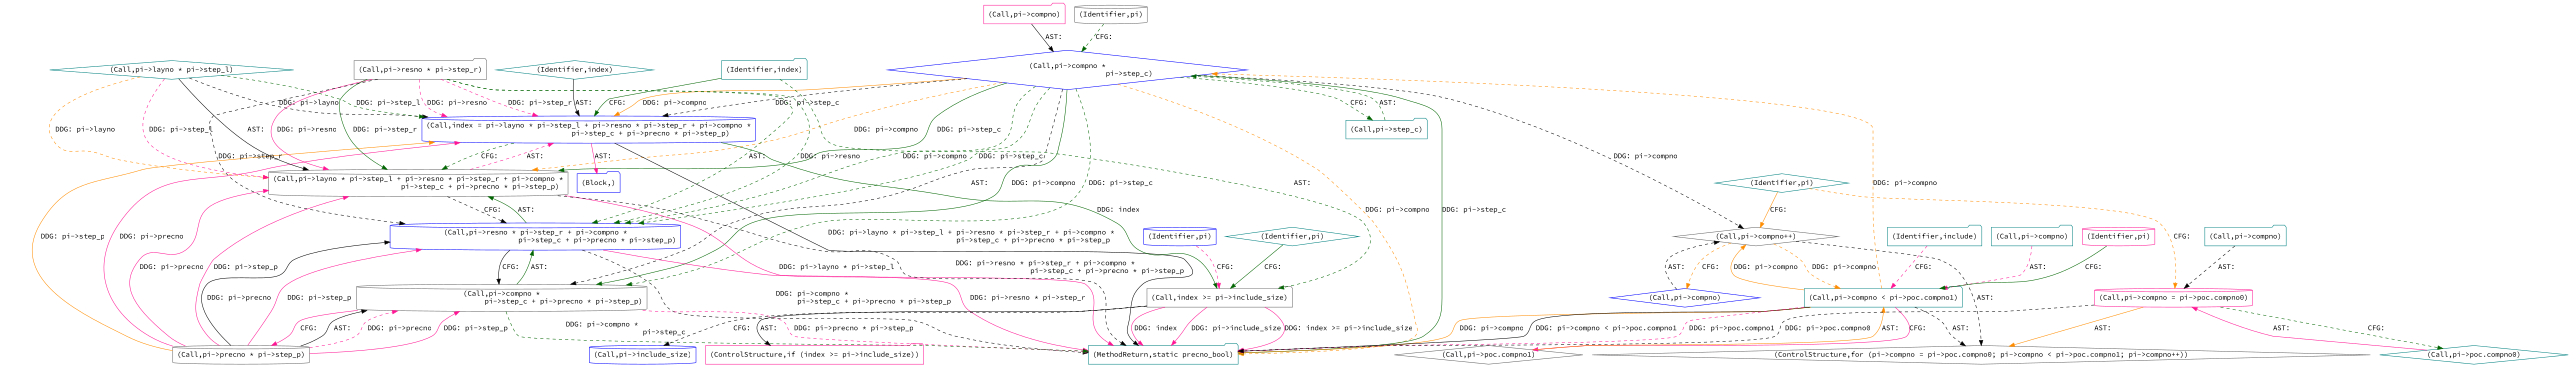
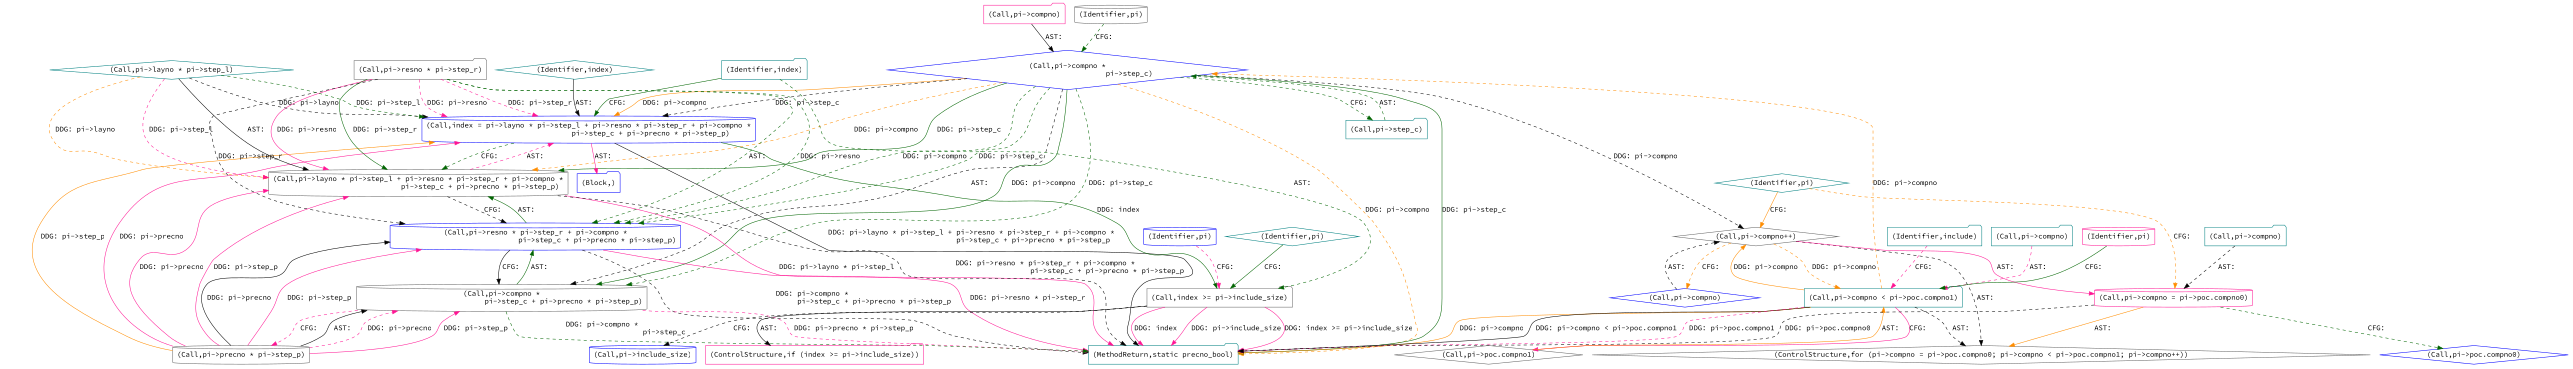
edge "(Call,pi->compno * pi->step_c + pi->precno * pi->step_p)" -> "(Call,pi->precno * pi->step_p)": style solid -> dashed
edge "(Call,pi->poc.compno0)" -> "(Call,pi->compno = pi->poc.compno0)": now "(Call,pi->compno++)" -> "(Call,pi->compno = pi->poc.compno0)"
node "(Call,pi->poc.compno0)": color teal -> blue
